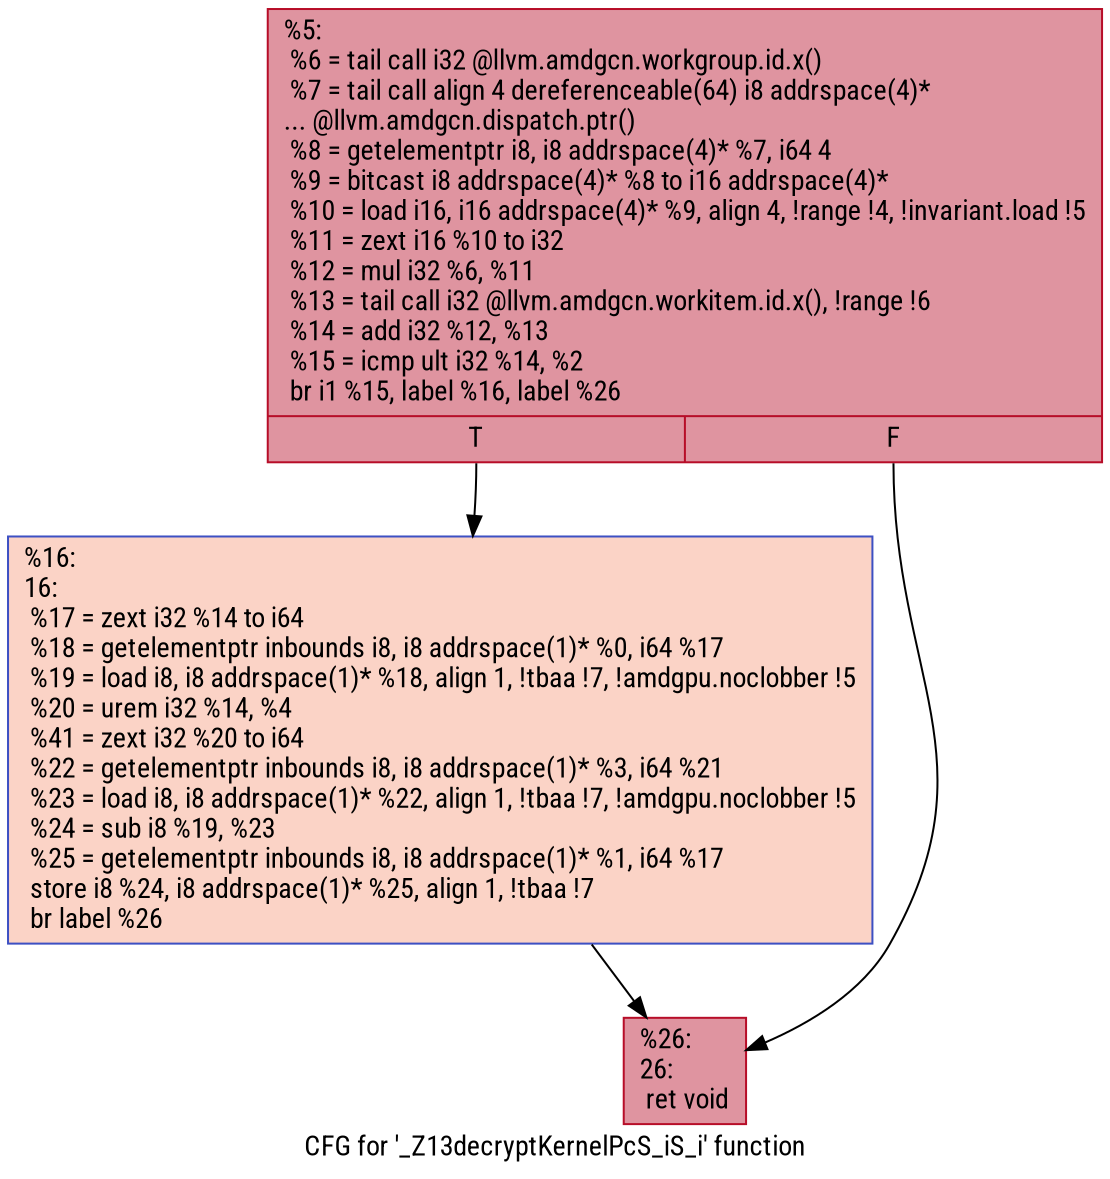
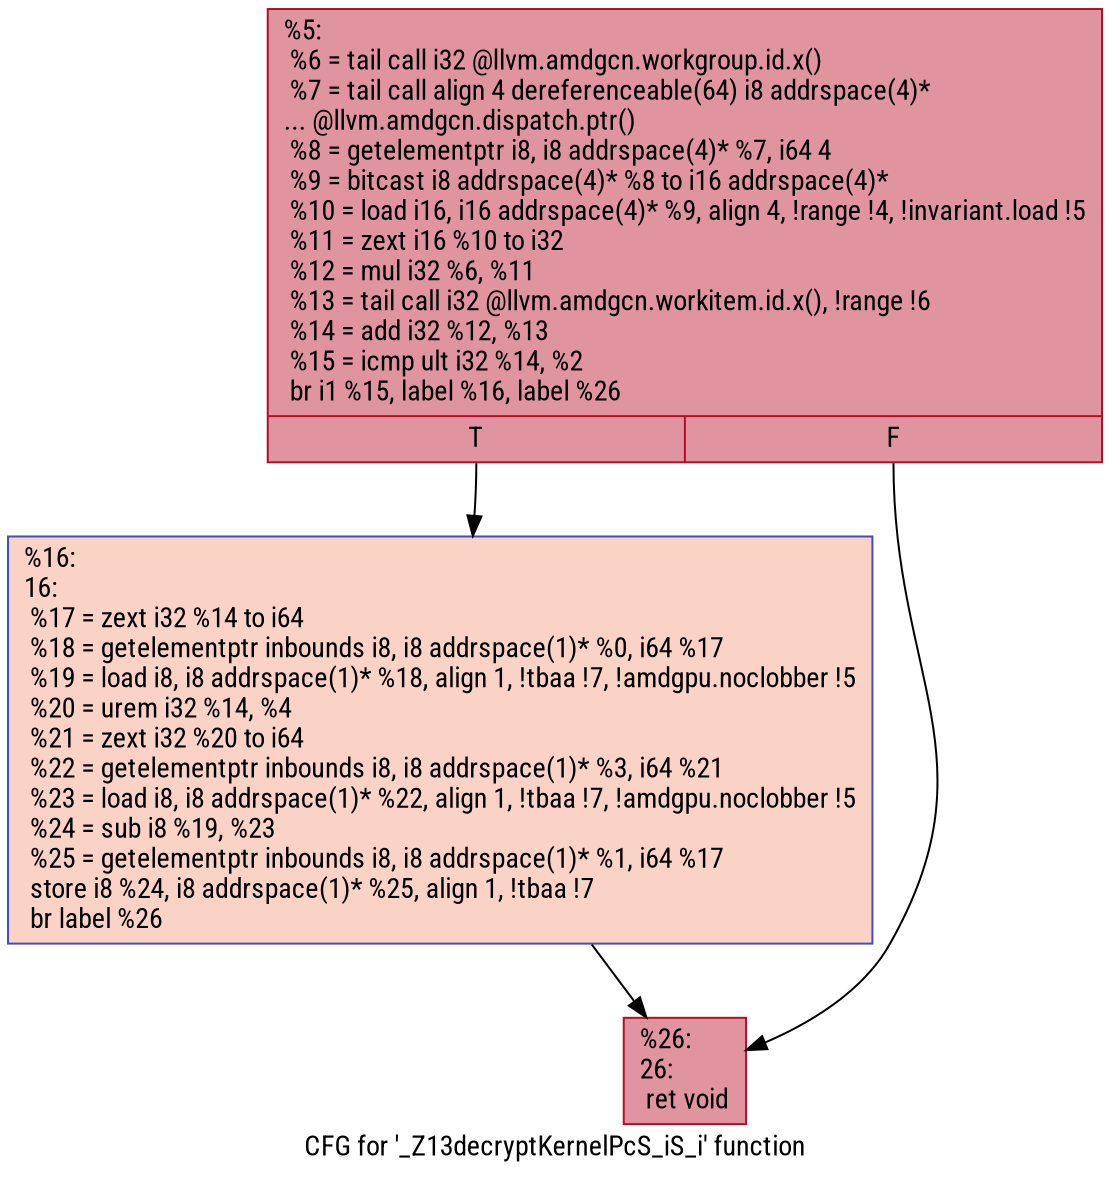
node "%16:": text "%41 = zext i32 %20 to i64" -> "%21 = zext i32 %20 to i64"
